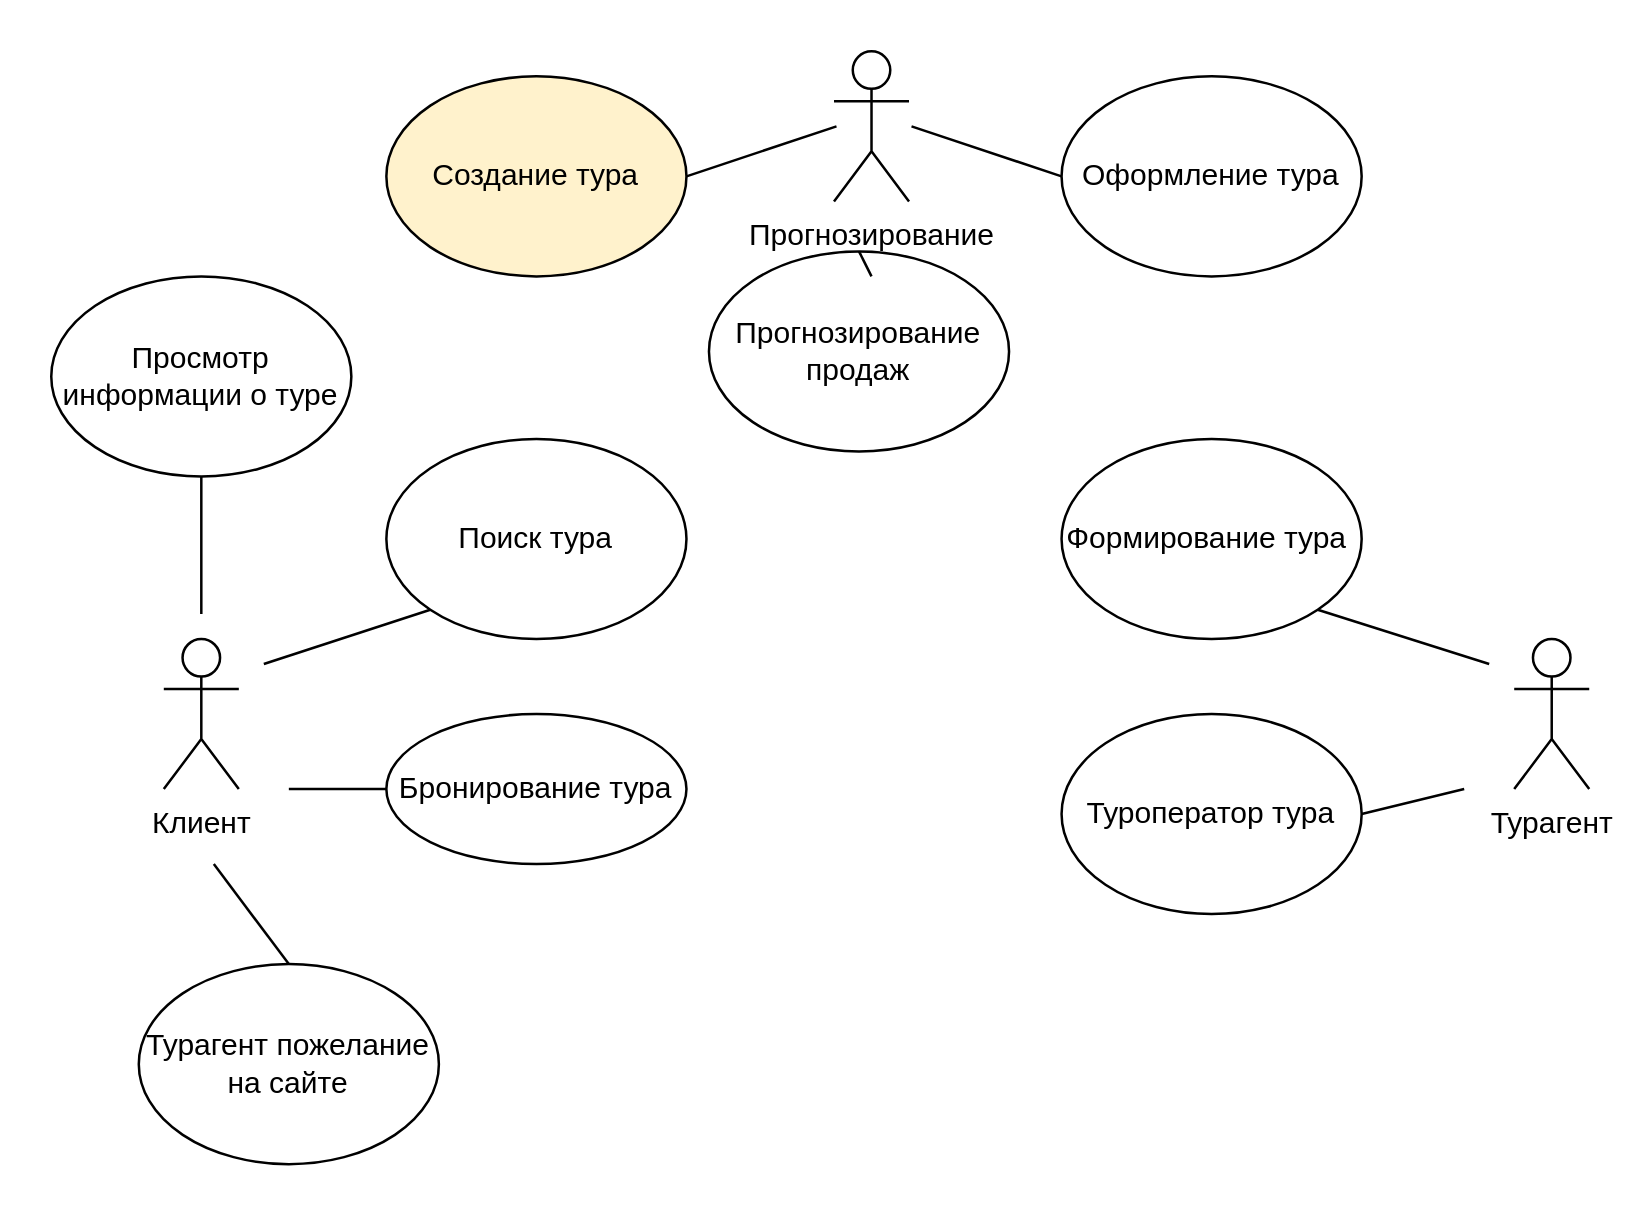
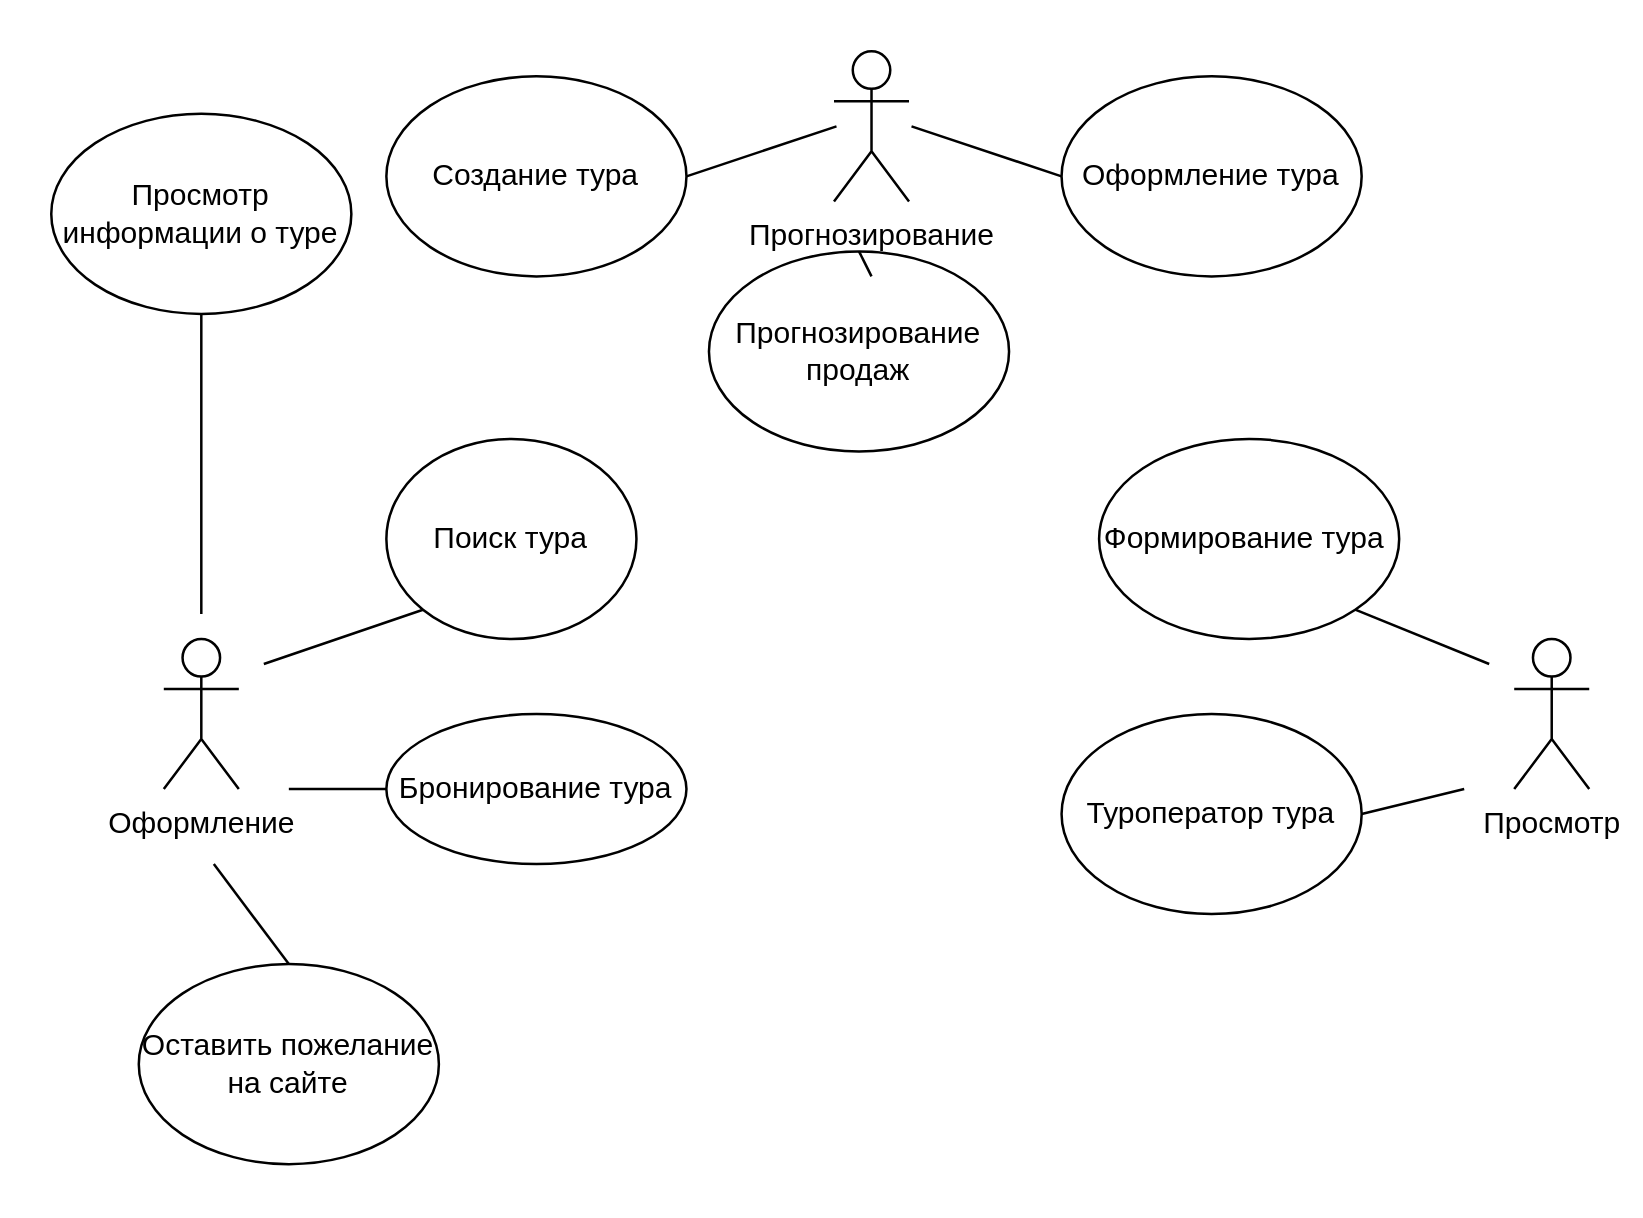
node "Создание тура": fillcolor #fff2cc -> #ffffff
node "Просмотр информации о туре": moved (201, 376) -> (201, 214)
node "Поиск тура": size 300x200 -> 250x200
node "Формирование тура": moved (1211, 539) -> (1249, 539)
node "Клиент": label "Клиент" -> "Оформление"
node "Турагент": label "Турагент" -> "Просмотр"
node "Турагент пожелание на сайте": label "Турагент пожелание на сайте" -> "Оставить пожелание на сайте"
